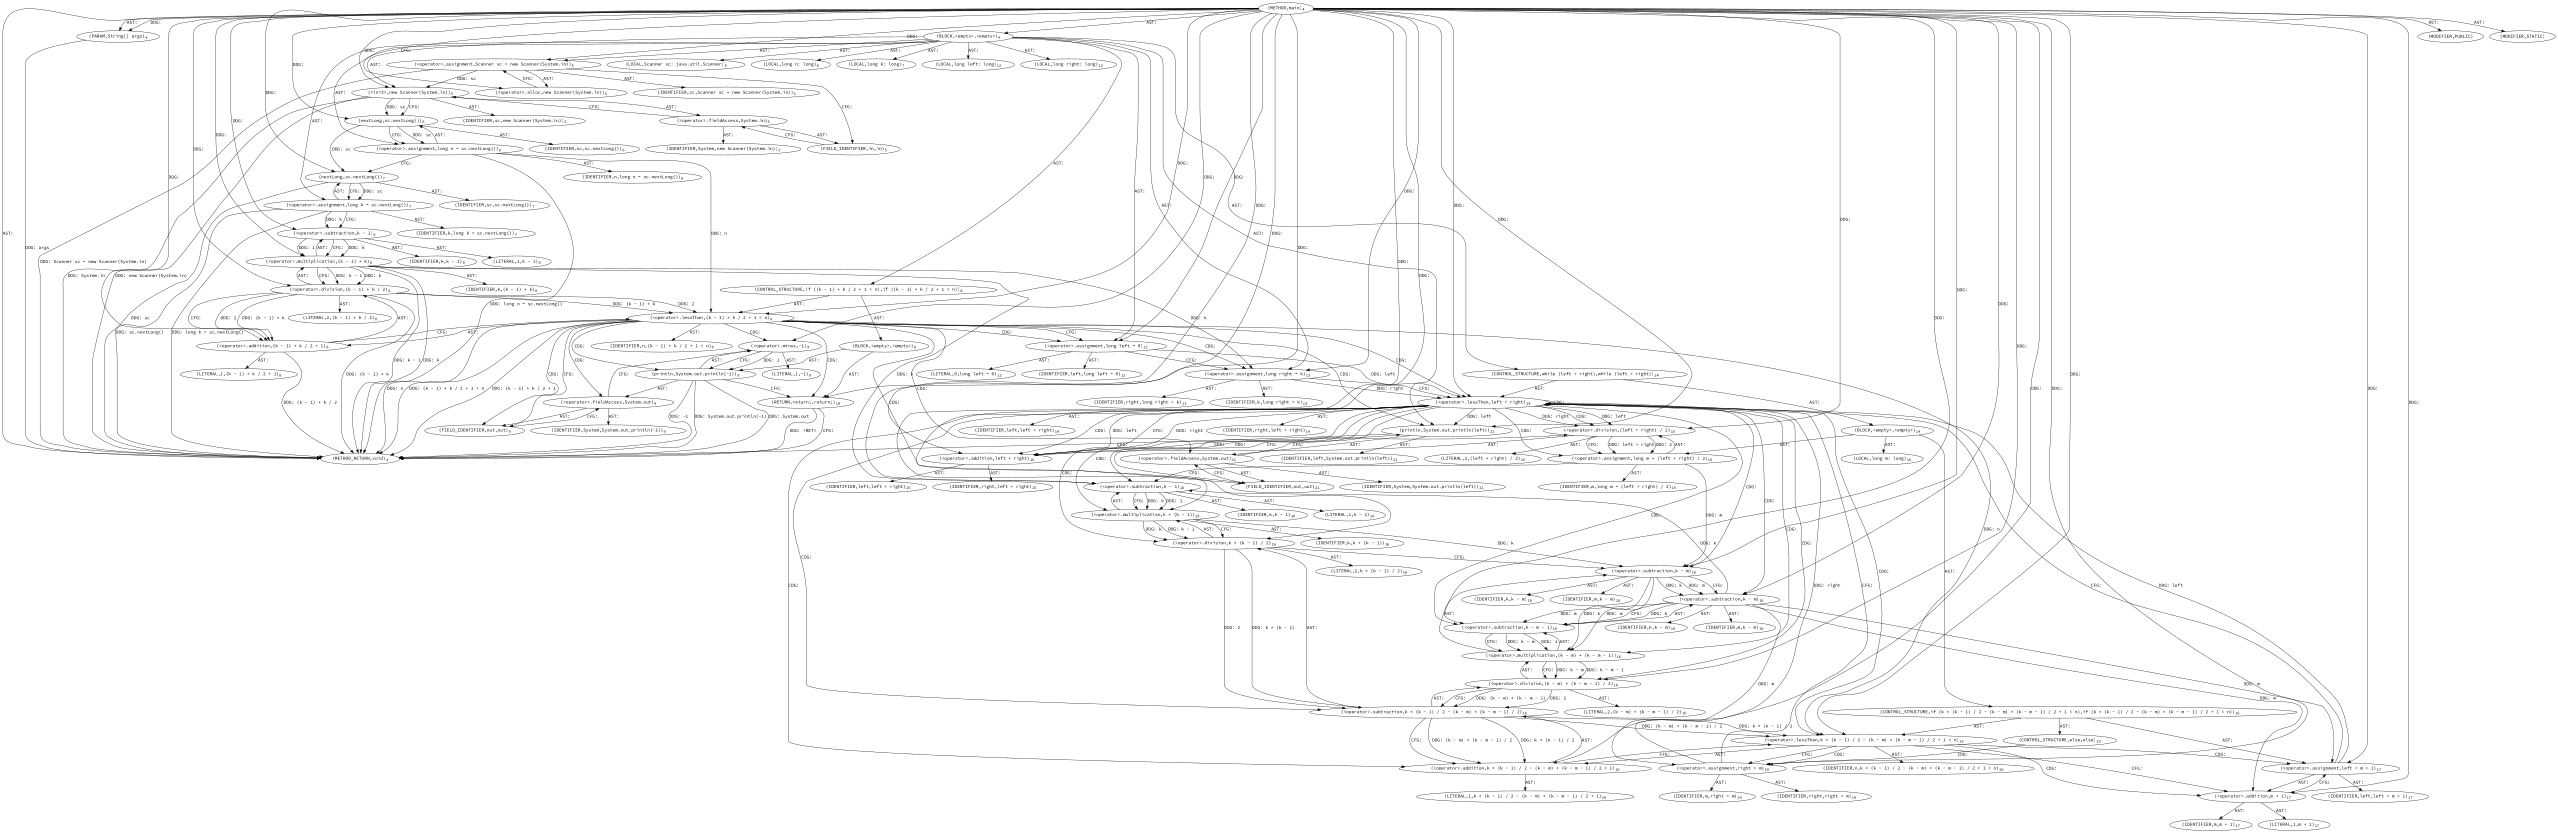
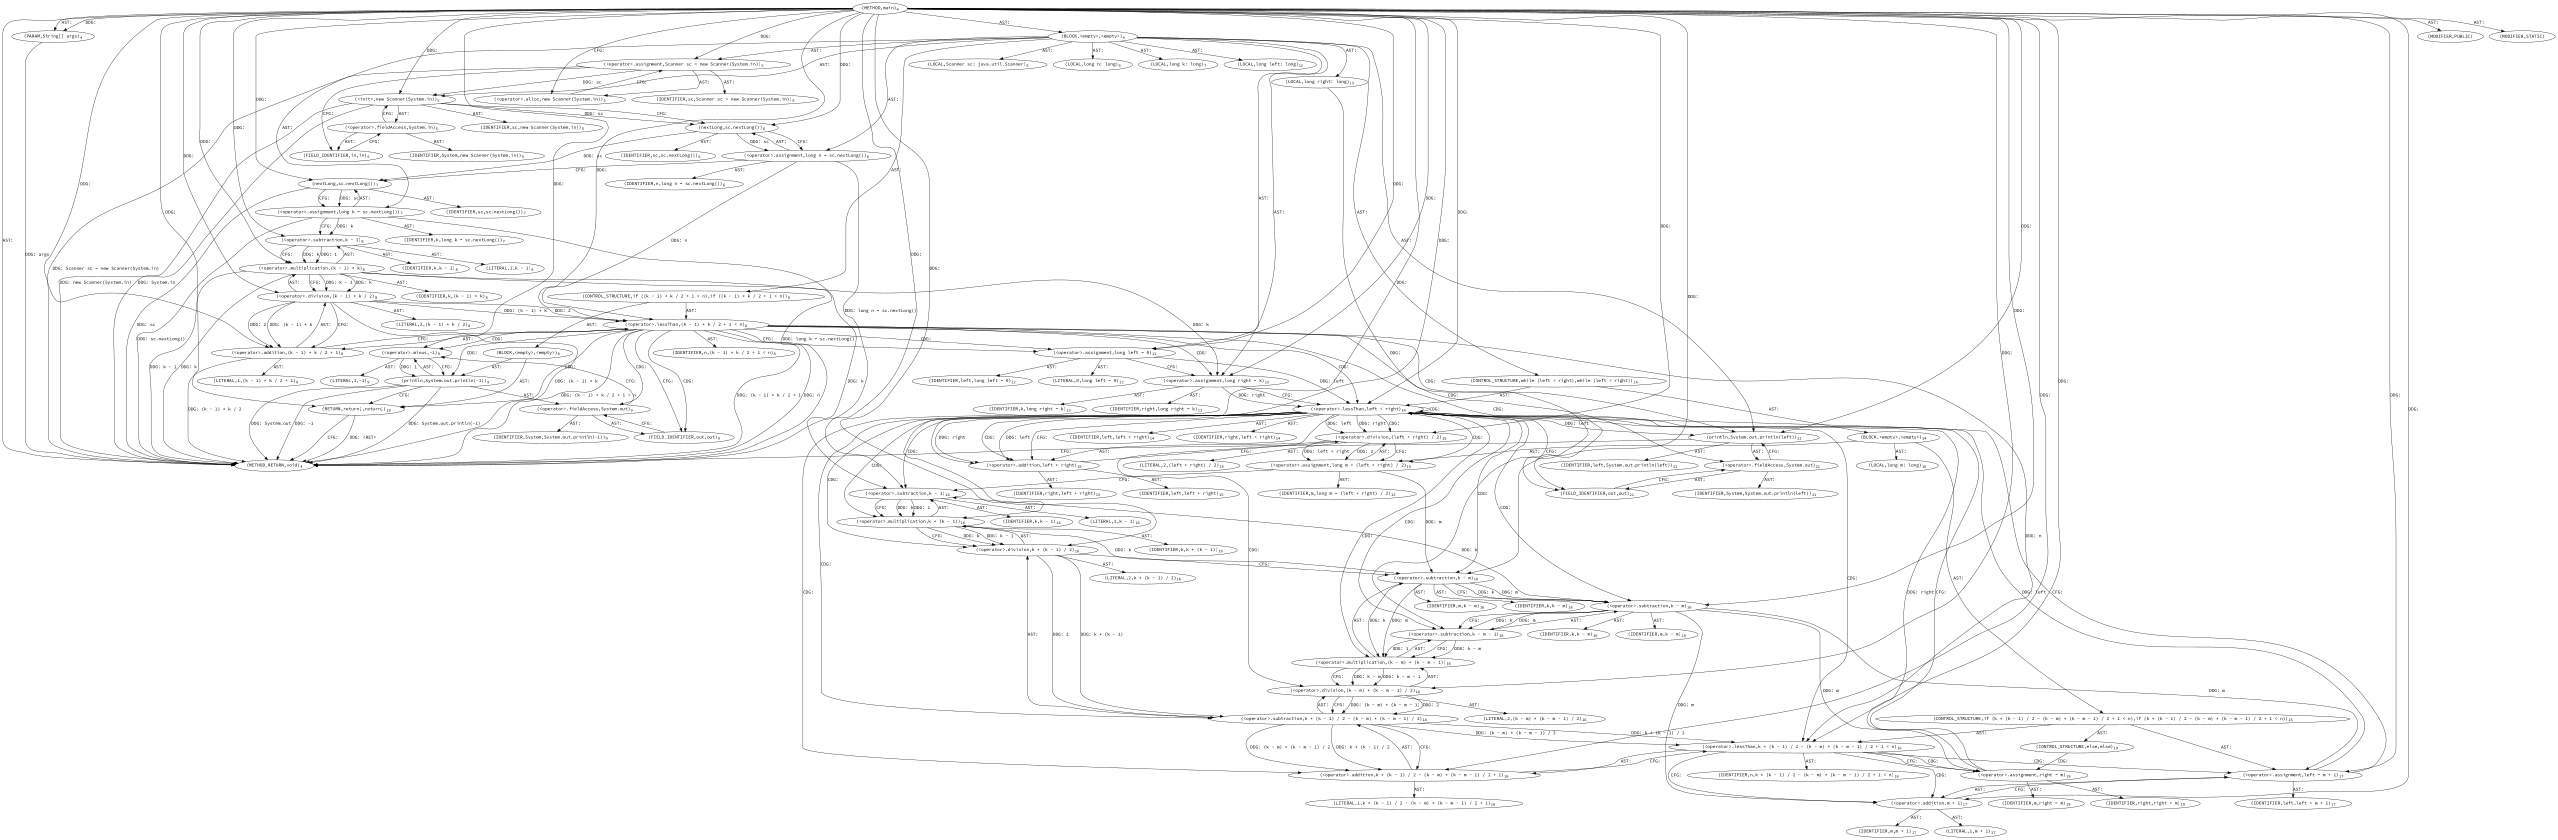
edge "(METHOD,main)" -> "(<operator>.subtraction,k - m - 1)": now "(LOCAL,long right: long)" -> "(<operator>.subtraction,k - m - 1)"
edge "(METHOD,main)" -> "(<operator>.assignment,right = m)": removed, label "DDG:"
